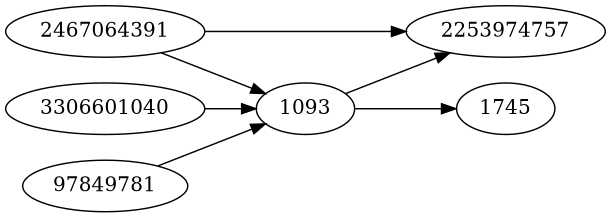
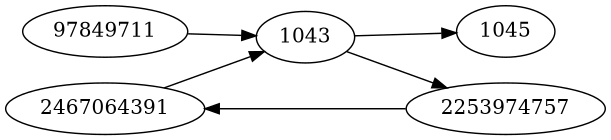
edge "2467064391" -> "2253974757": reversed
node "3306601040": removed
node "1093": label "1093" -> "1043"
node "1745": label "1745" -> "1045"
node "97849781": label "97849781" -> "97849711"
